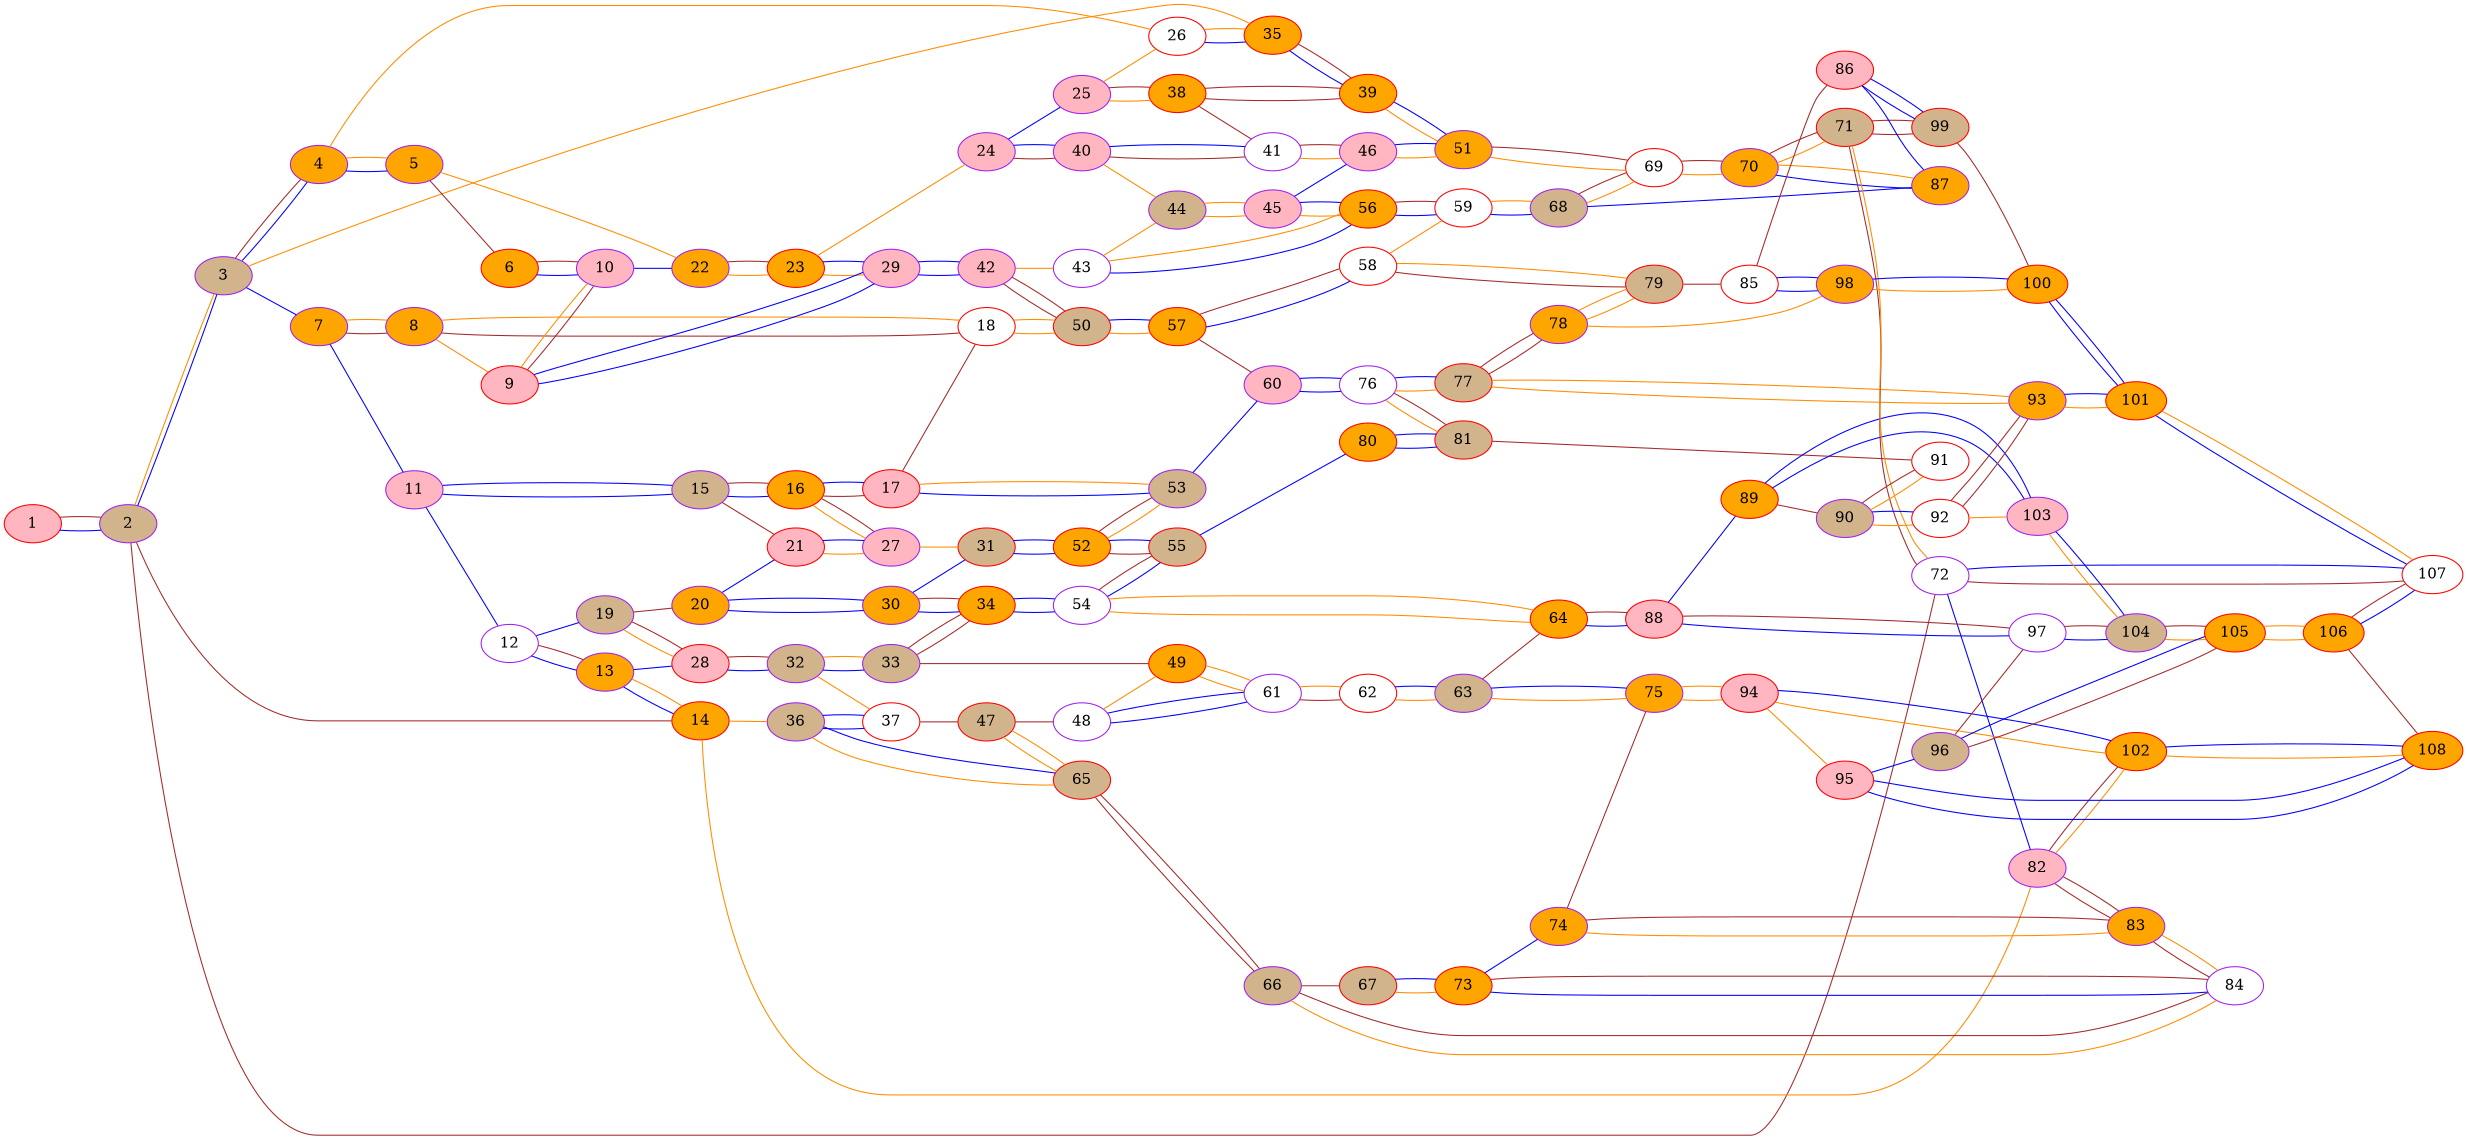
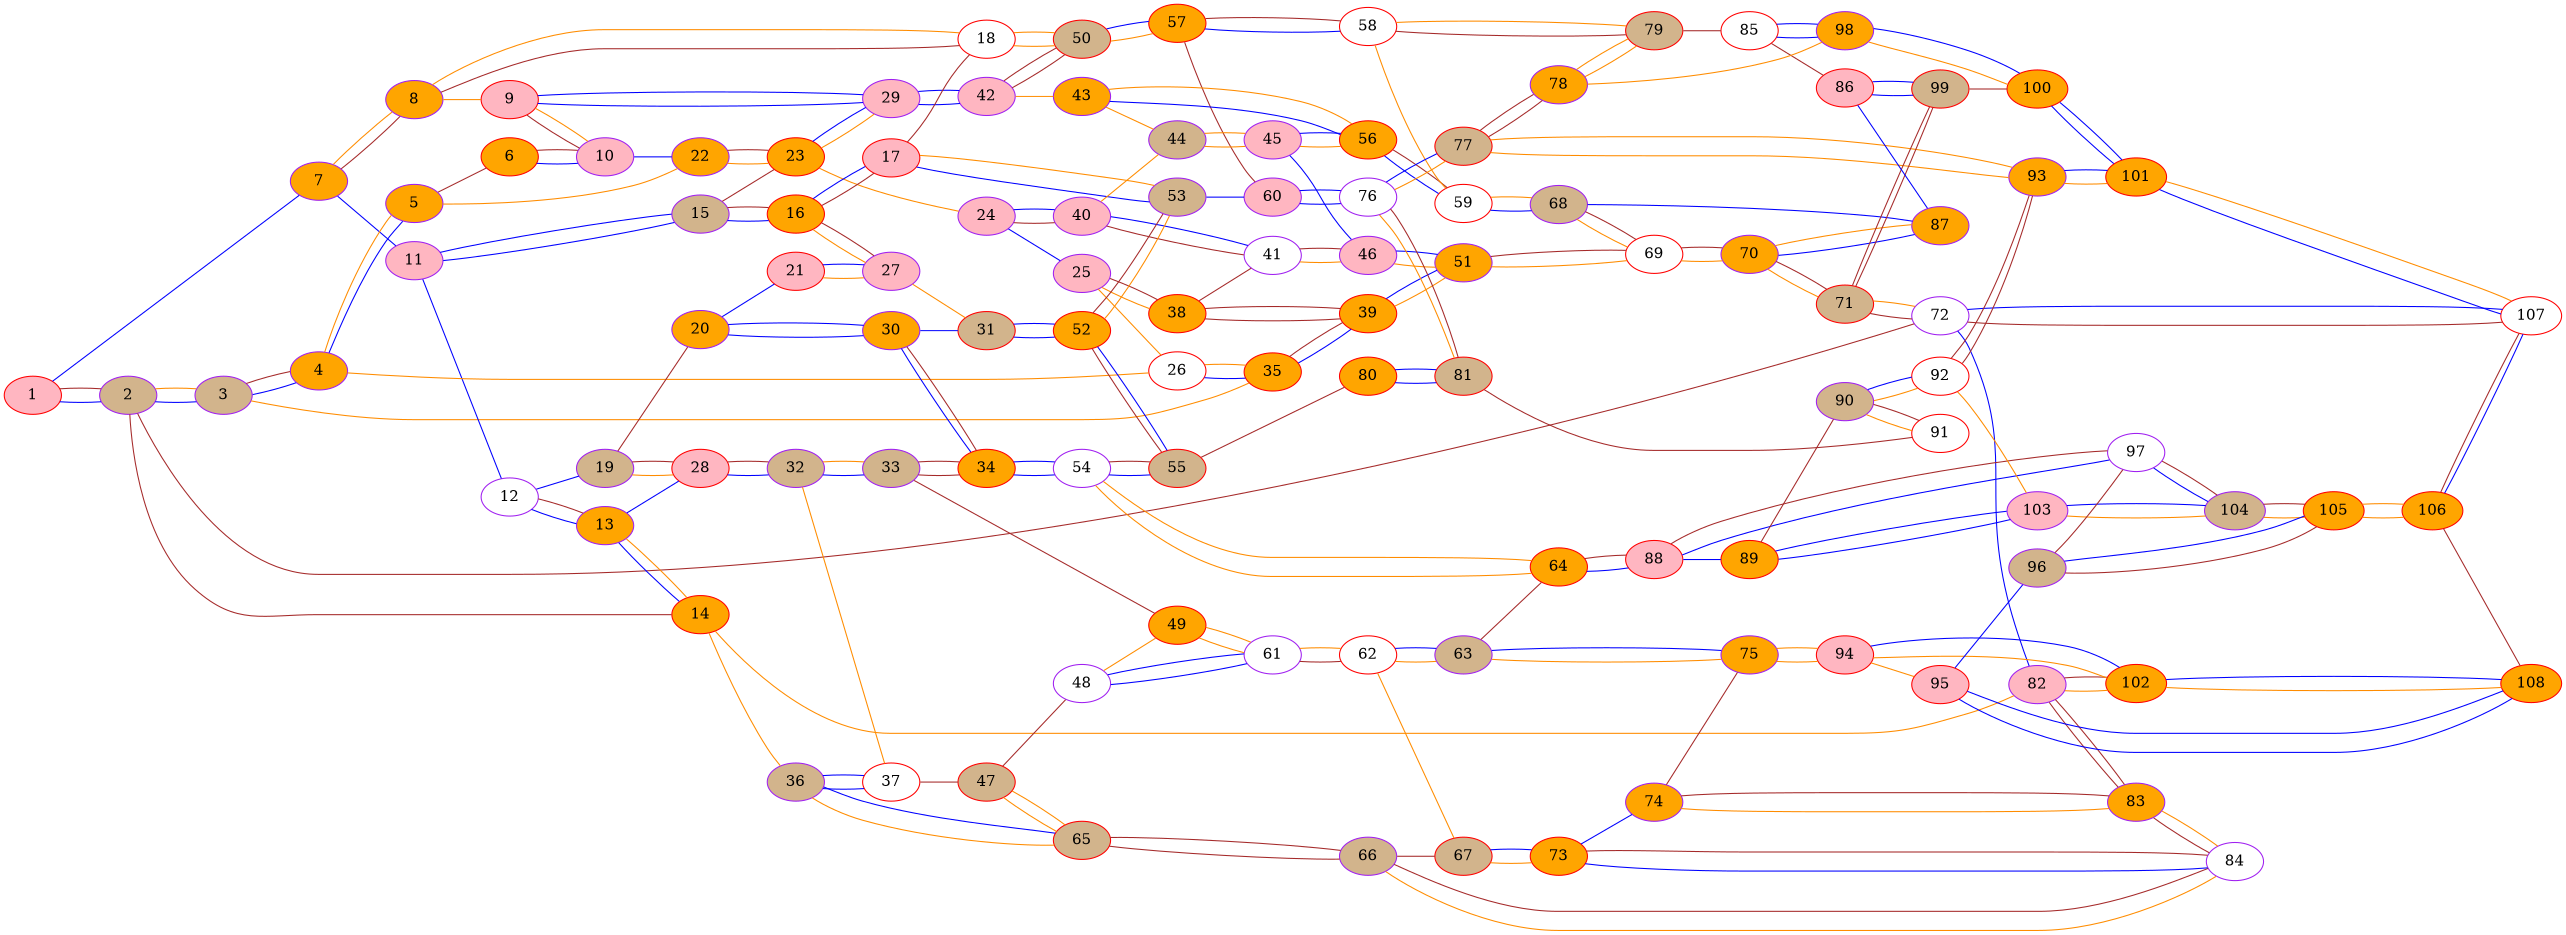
node "43": fillcolor white -> orange
edge "3" -- "7": now "1" -- "7"
edge "80" -- "55": color blue -> brown
edge "15" -- "21": now "15" -- "23"
edge "62" -- "67": added
